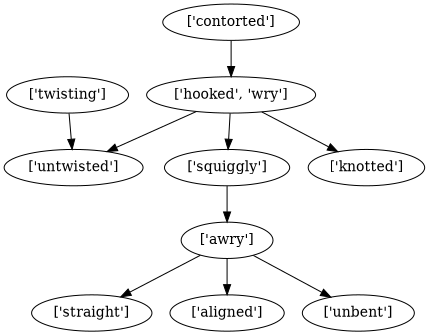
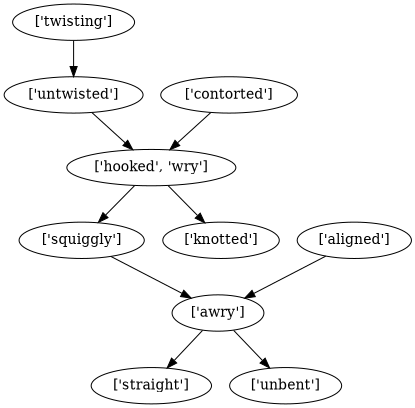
edge "['hooked', 'wry']" -> "['untwisted']": reversed
edge "['awry']" -> "['aligned']": reversed
